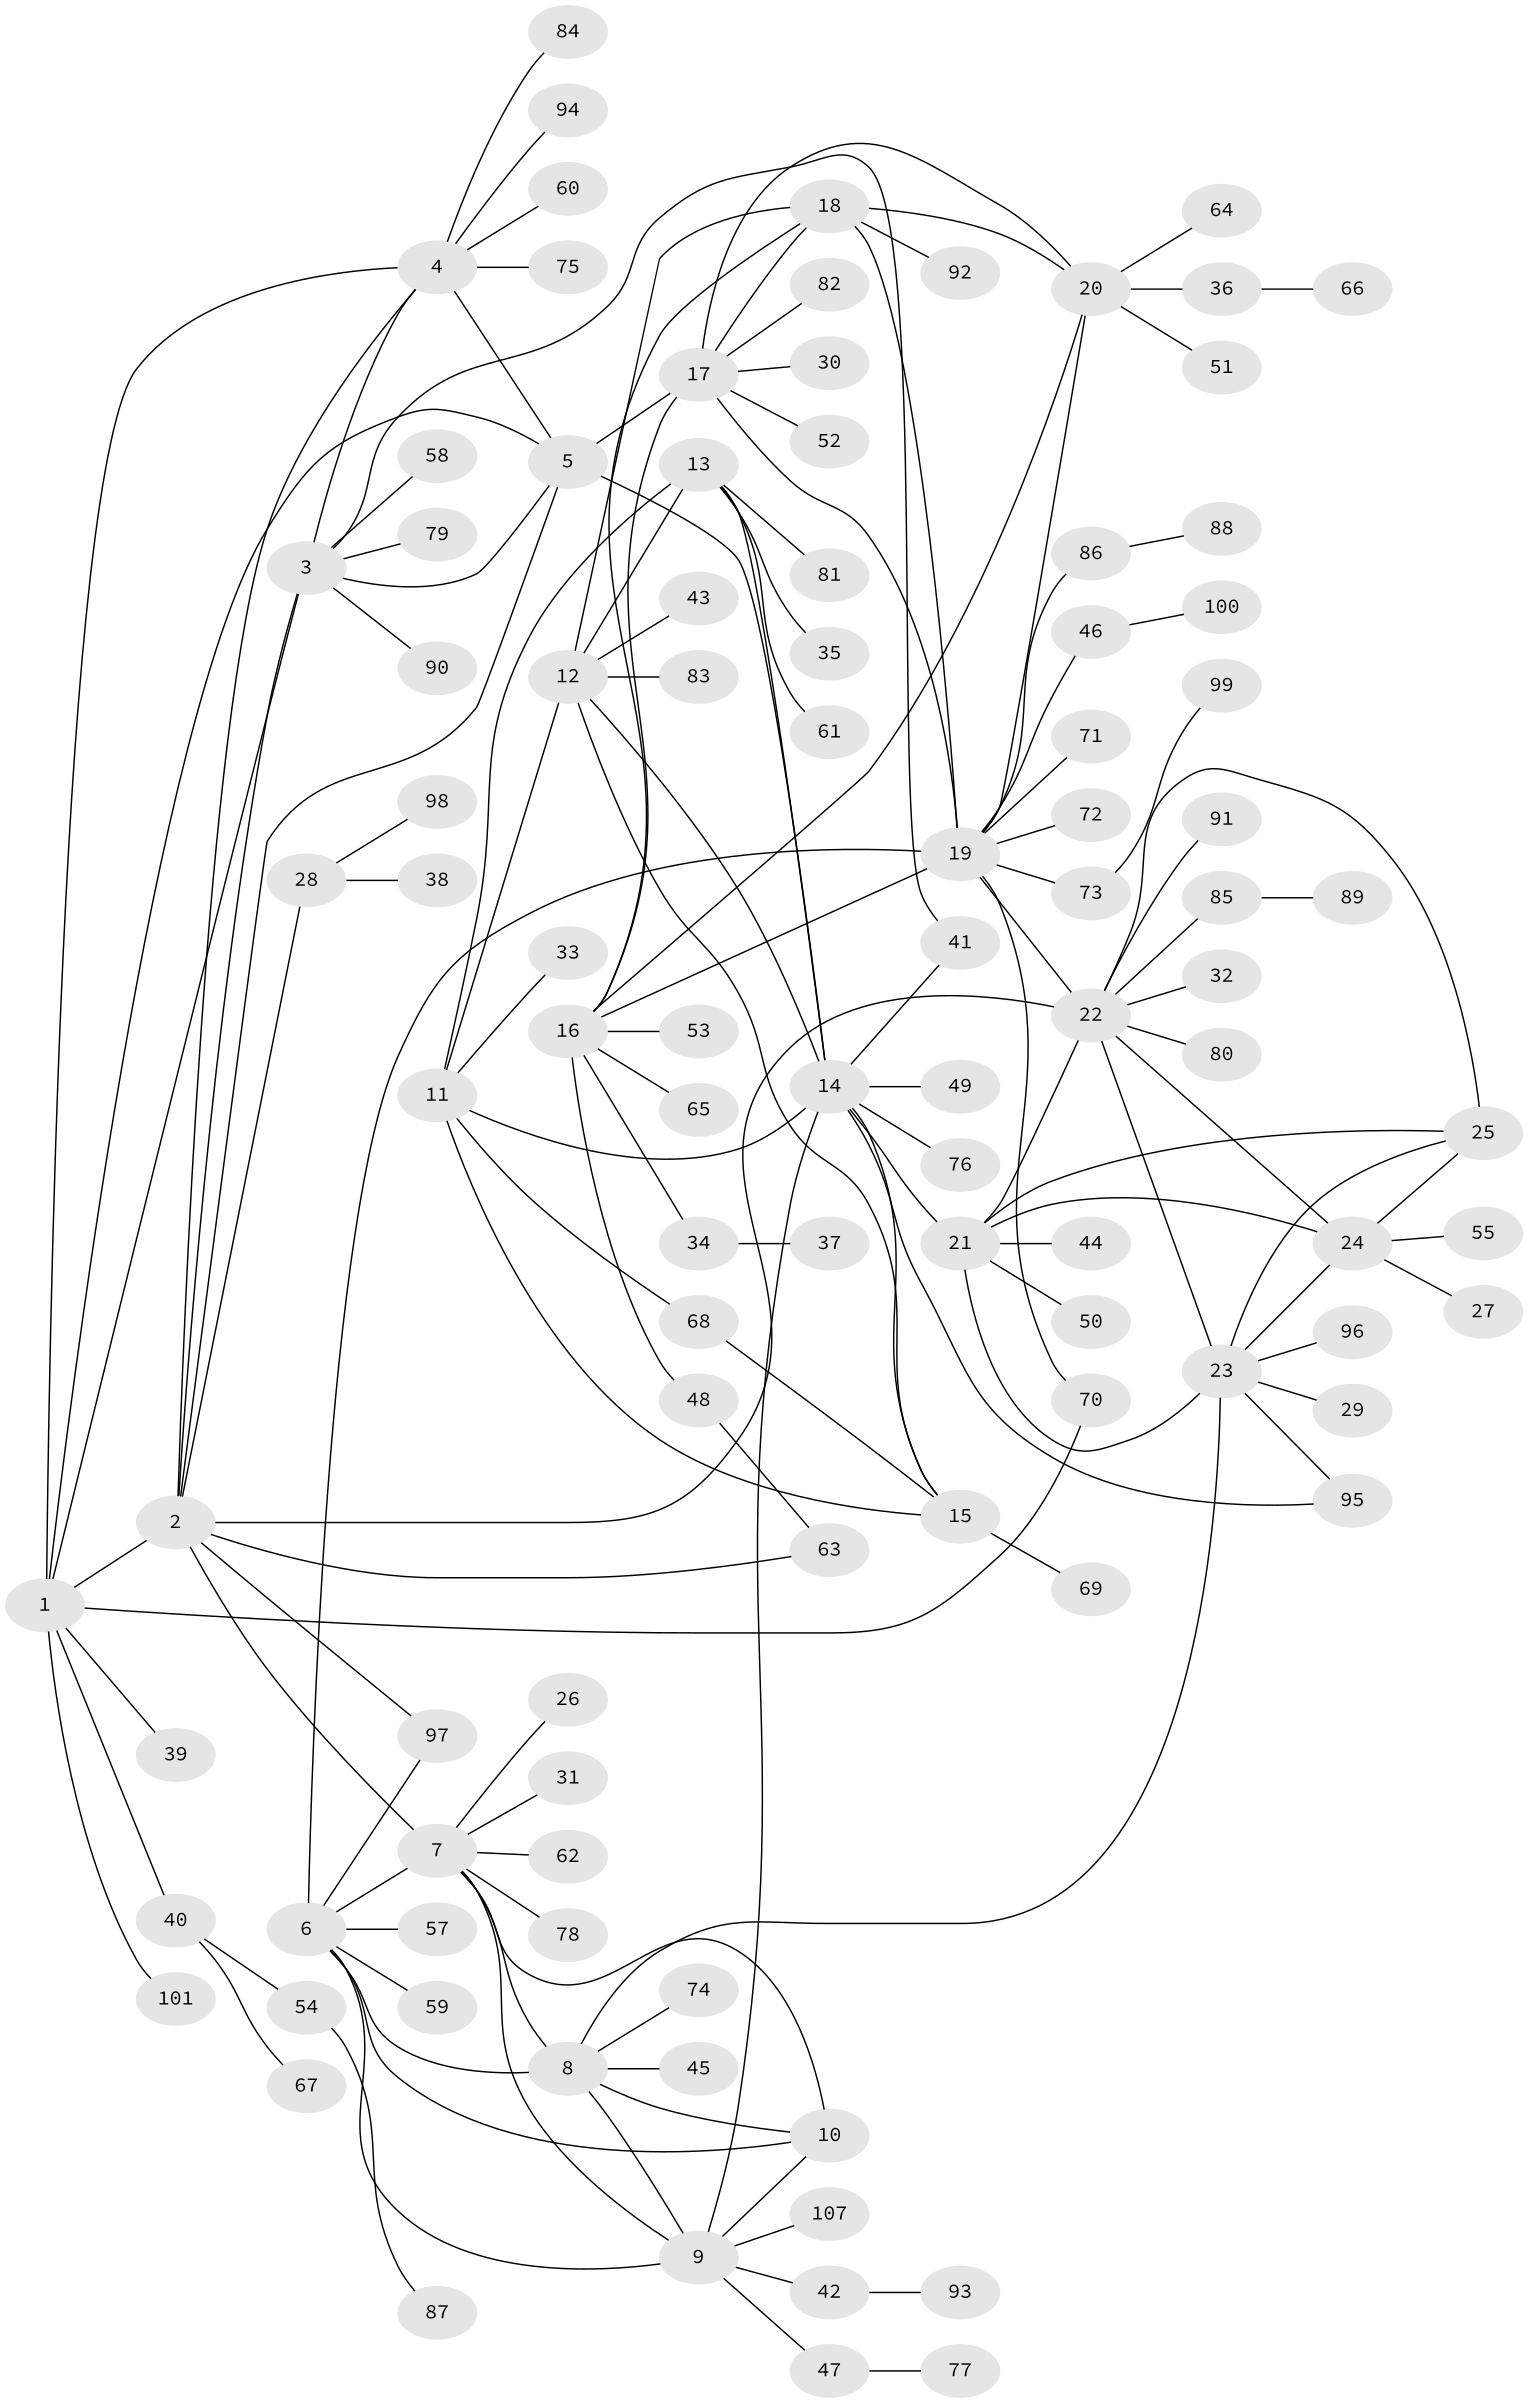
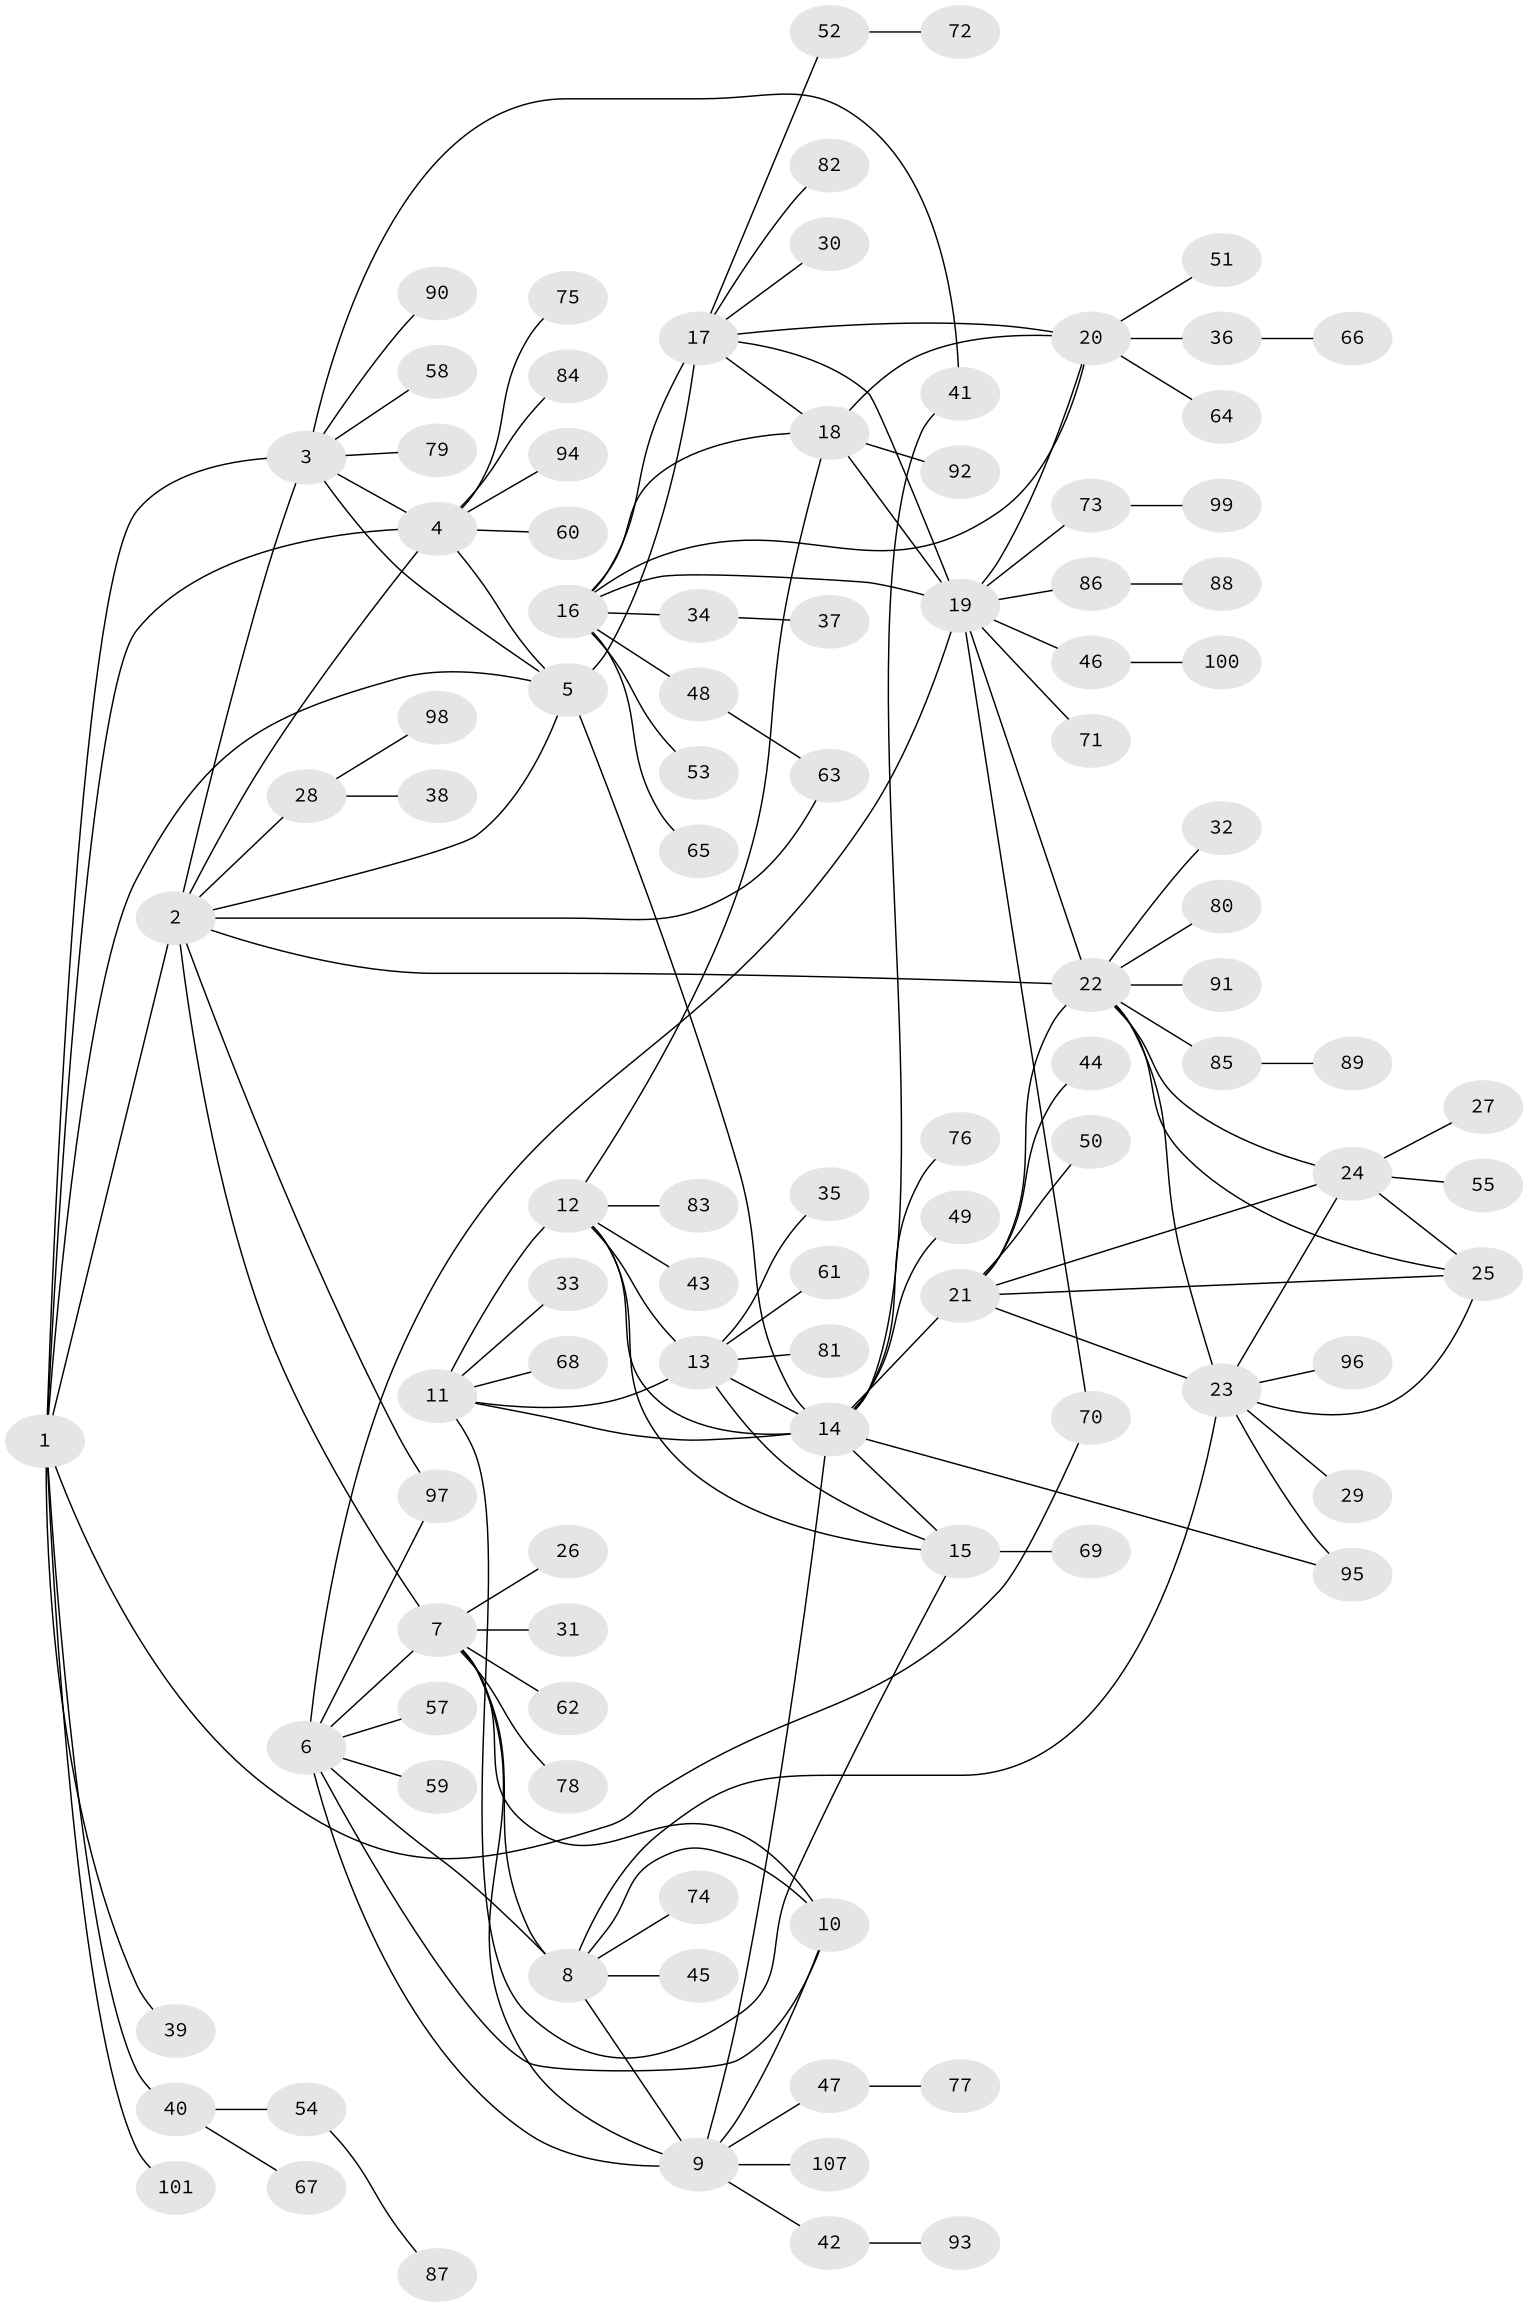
edge "72" -- "19": now "72" -- "52"
edge "68" -- "15": now "13" -- "15"
